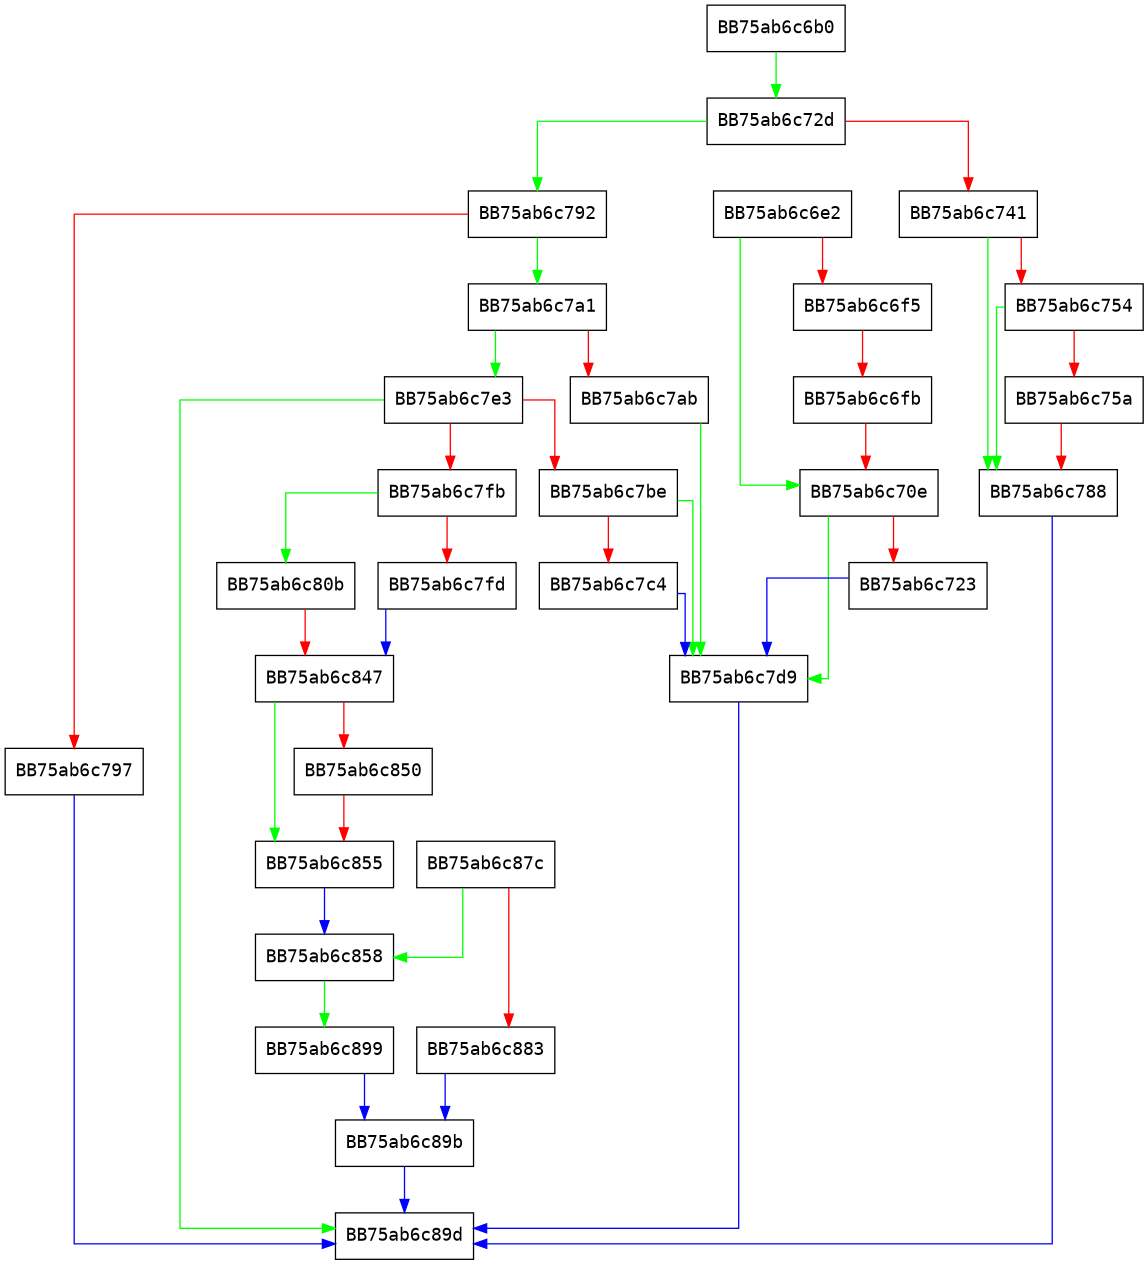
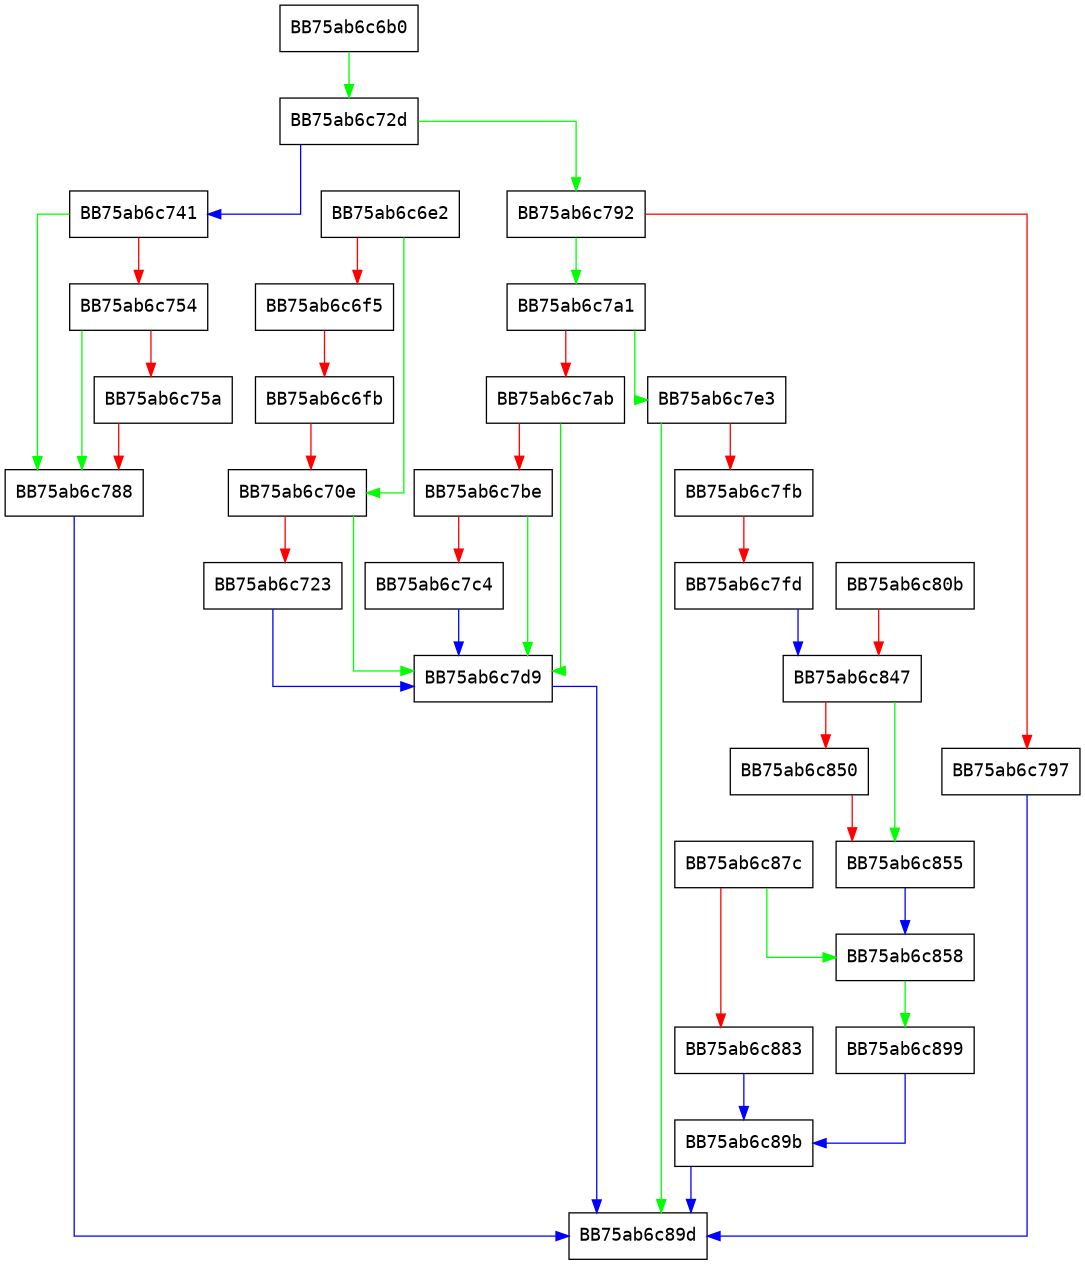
edge "BB75ab6c72d" -> "BB75ab6c741": color red -> blue
edge "BB75ab6c7e3" -> "BB75ab6c7be": now "BB75ab6c7ab" -> "BB75ab6c7be"
edge "BB75ab6c7fb" -> "BB75ab6c80b": removed
